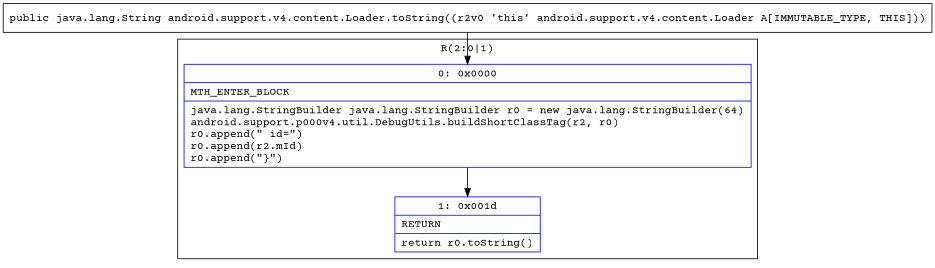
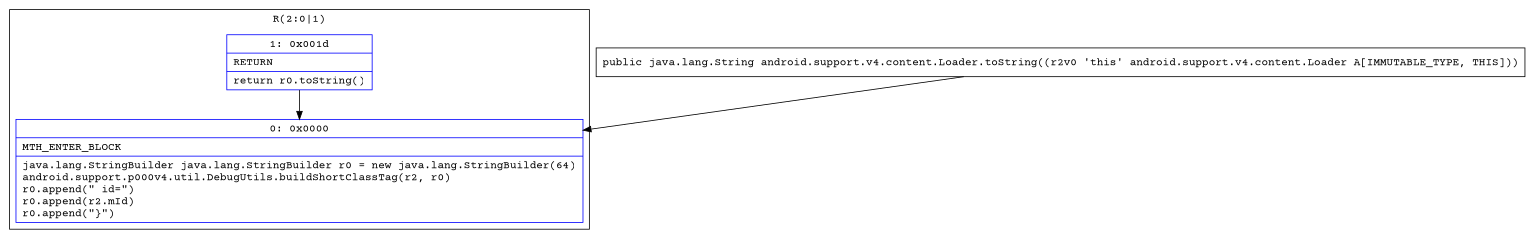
edge "0: 0x0000" -> "1: 0x001d": reversed
